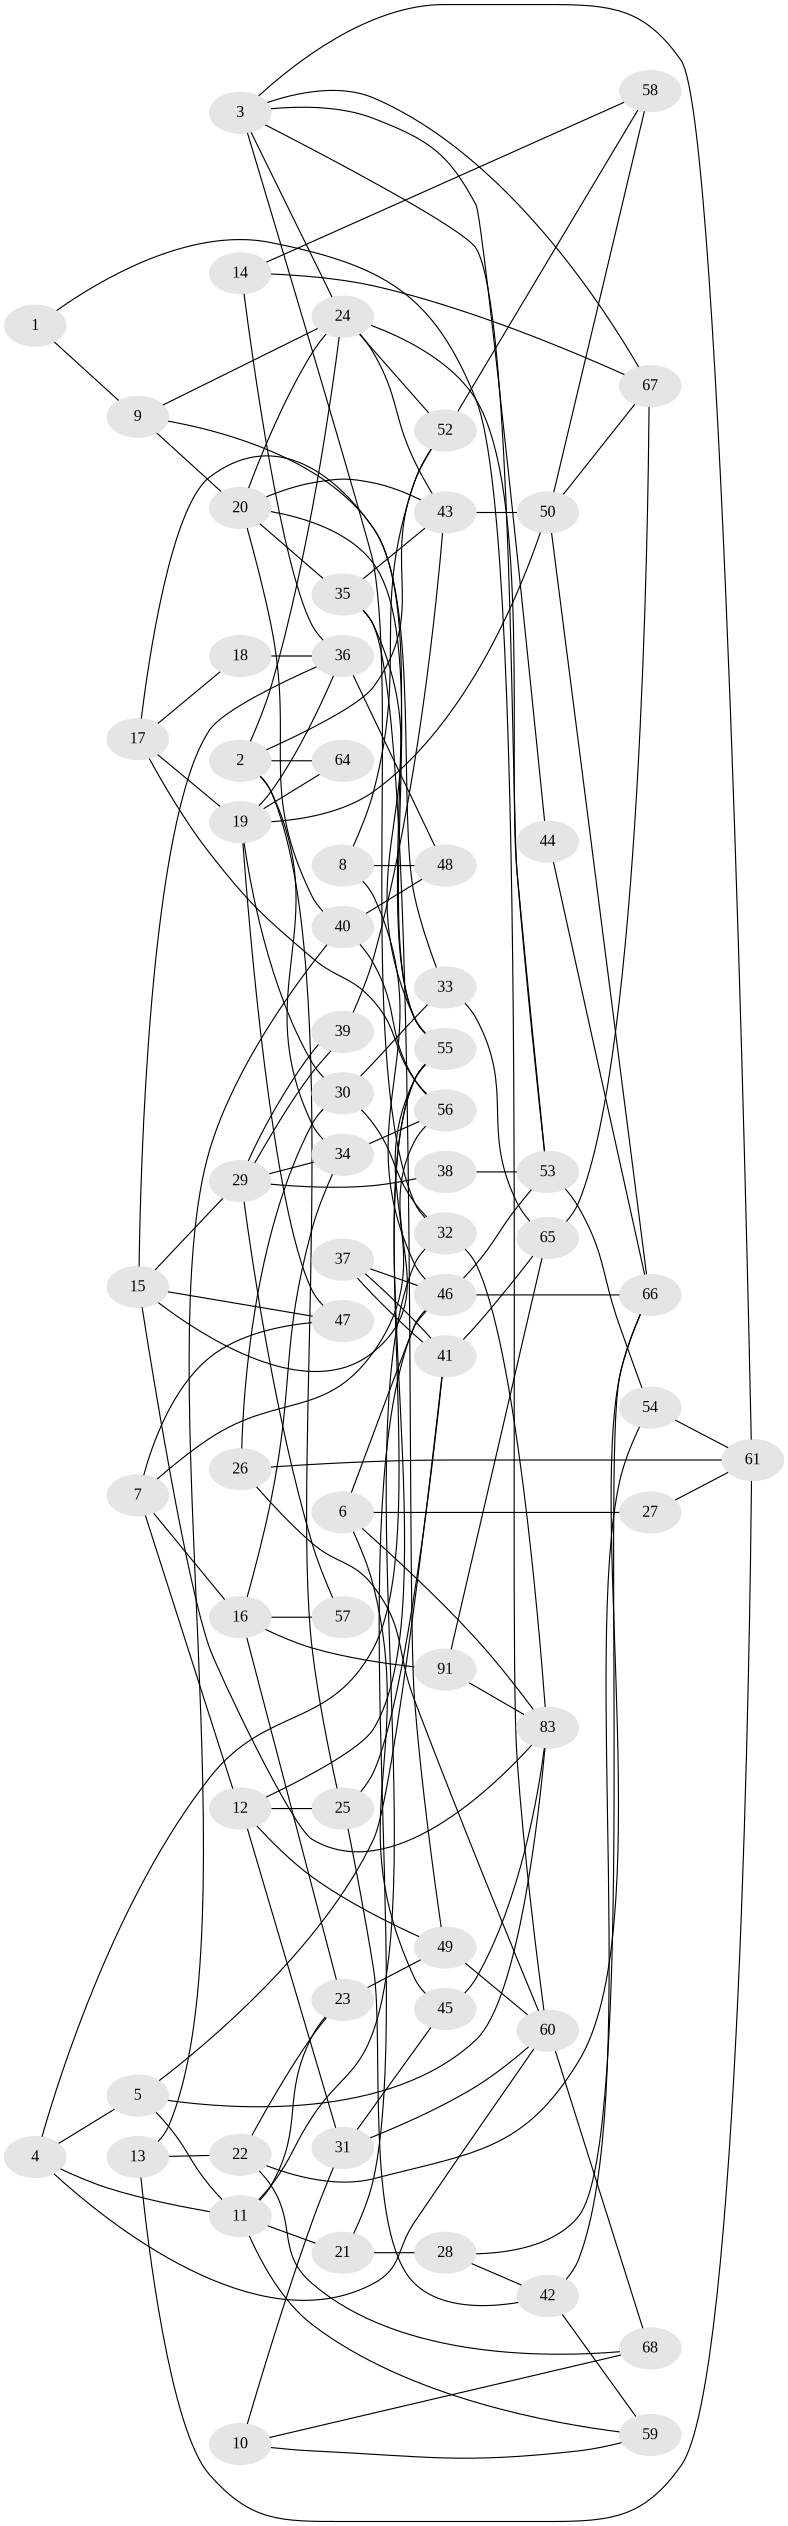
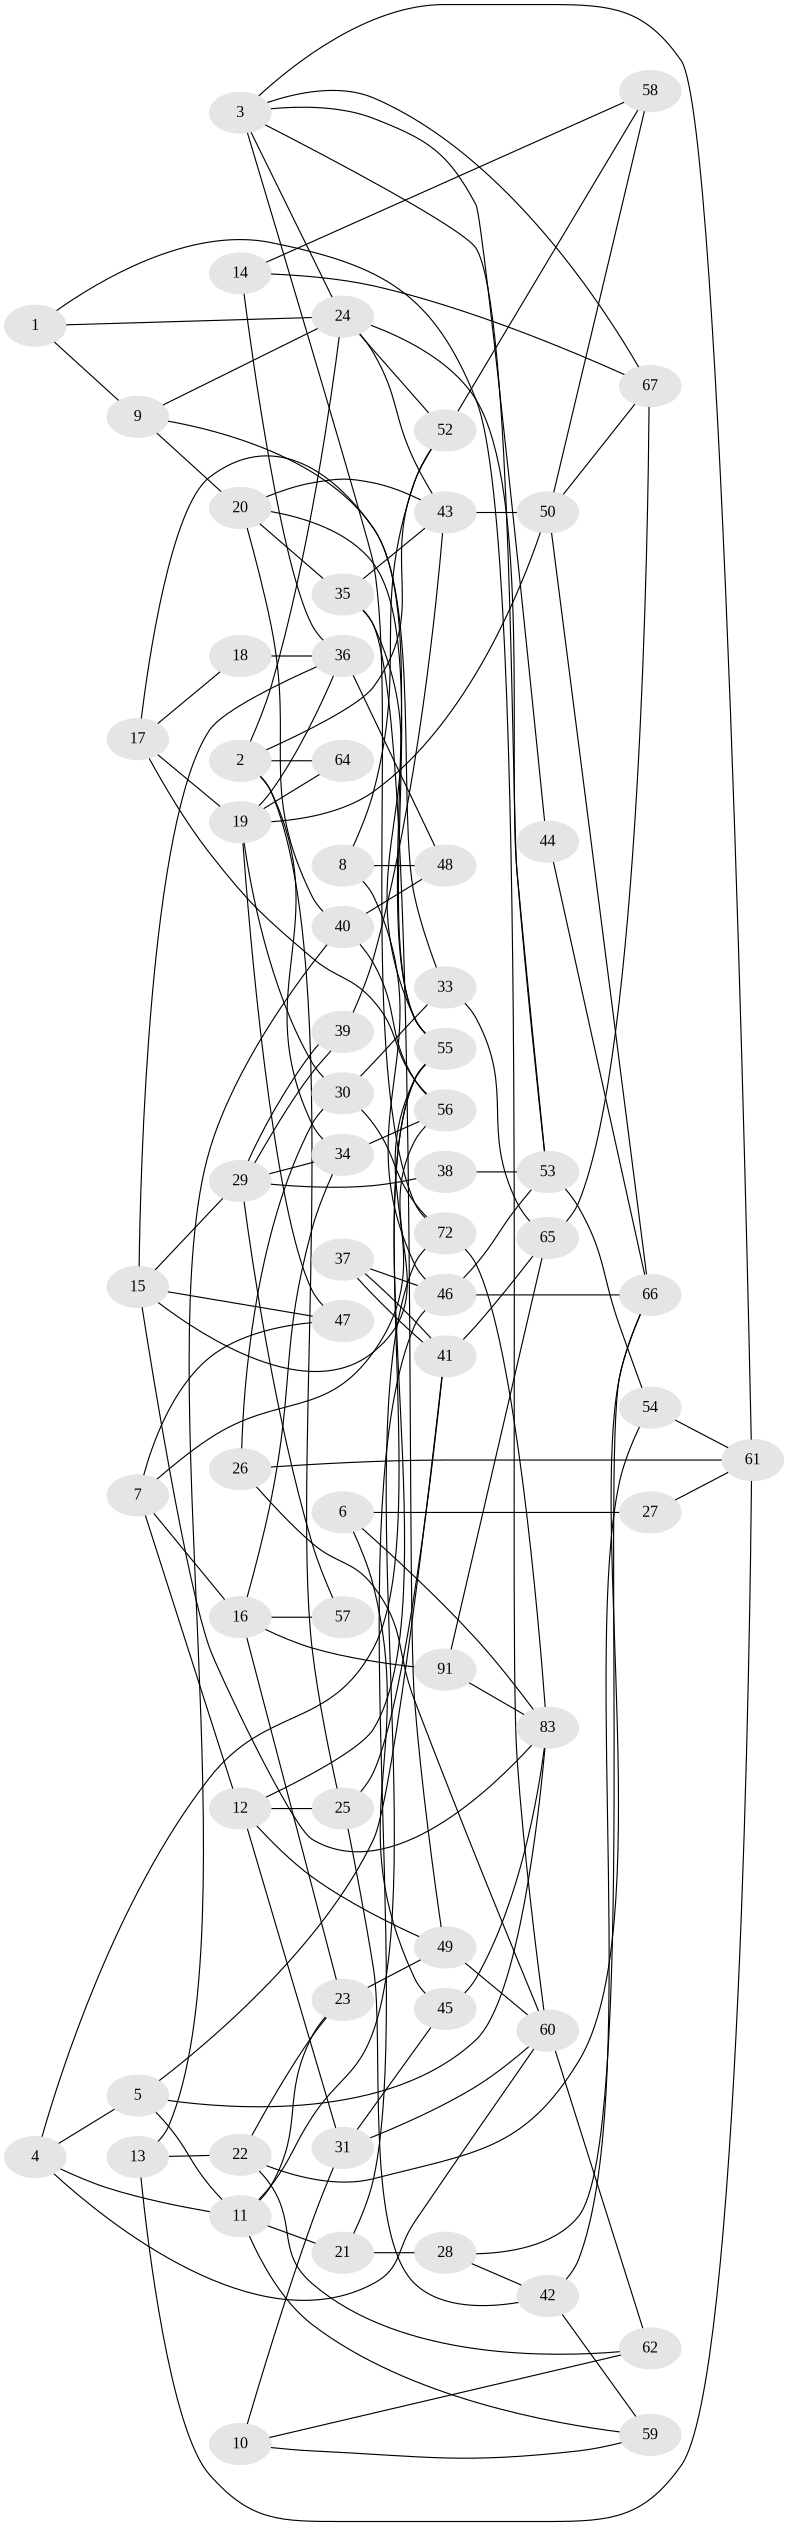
edge "24" -- "20": now "24" -- "1"
node "32": label "32" -> "72"
edge "46" -- "6": removed
node "68": label "68" -> "62"
